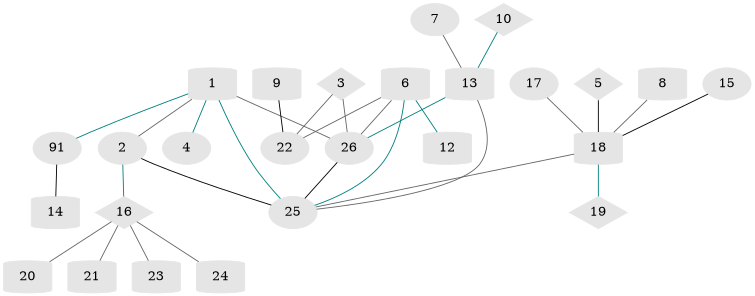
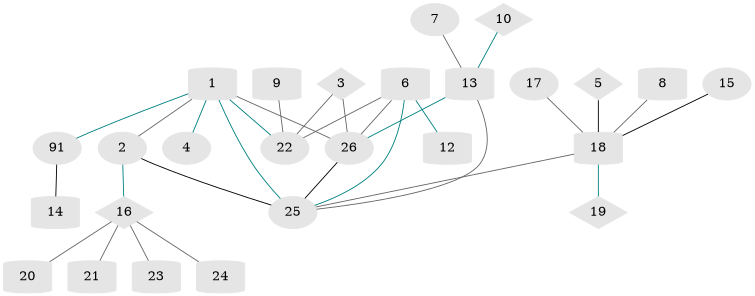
edge "9" -- "22": color black -> gray40
edge "1" -- "22": added
